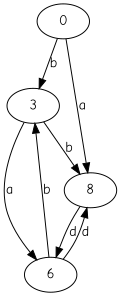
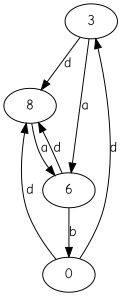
edge "0" -> "3": label "b" -> "d"
edge "0" -> "8": label "a" -> "d"
edge "3" -> "8": label "b" -> "d"
edge "6" -> "3": now "6" -> "0"
edge "8" -> "6": label "d" -> "a"
